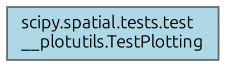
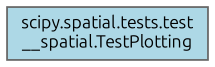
node "scipy.spatial.tests.test __plotutils.TestPlotting": label "scipy.spatial.tests.test __plotutils.TestPlotting" -> "scipy.spatial.tests.test __spatial.TestPlotting"
